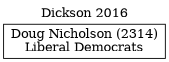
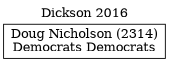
node "Doug Nicholson (2314) Liberal Democrats": label "Doug Nicholson (2314) Liberal Democrats" -> "Doug Nicholson (2314) Democrats Democrats"
